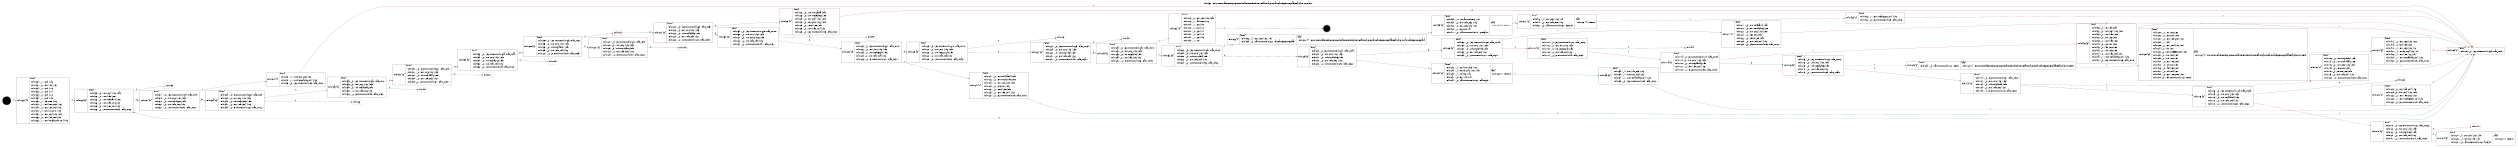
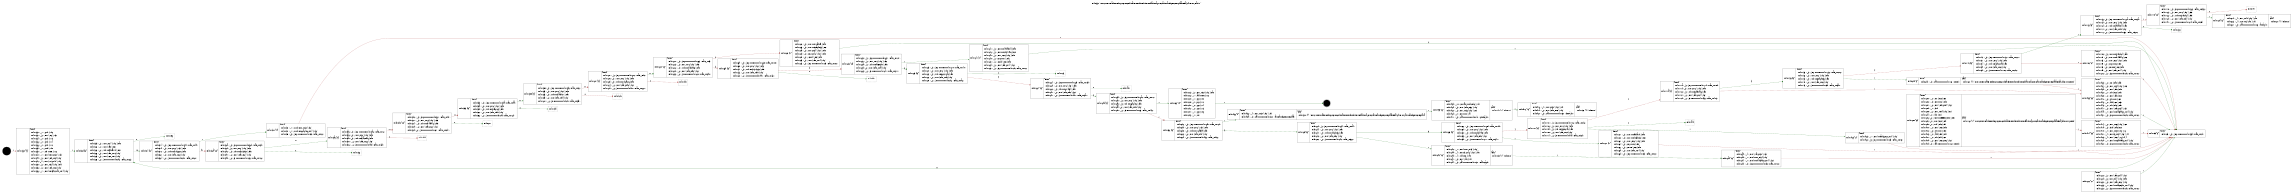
edge "0x401976 [15]" -> "0x401985 [12]": now "0x401701 [25]" -> "0x401985 [12]"
edge "0x401b2b" -> "0x401620 [25]": now "0x401607 [25]" -> "0x401620 [25]"
edge "0x4018db [5]" -> "0x4018e0 [52]": now "0x4018db [5]" -> "0x401935 [33]"
